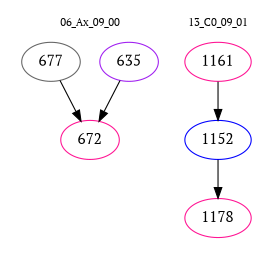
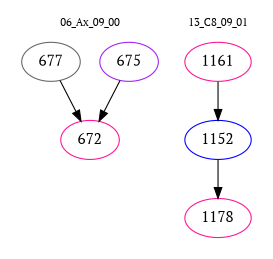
cluster "13_C0_09_01": label "13_C0_09_01" -> "13_C8_09_01"
node "635": label "635" -> "675"
